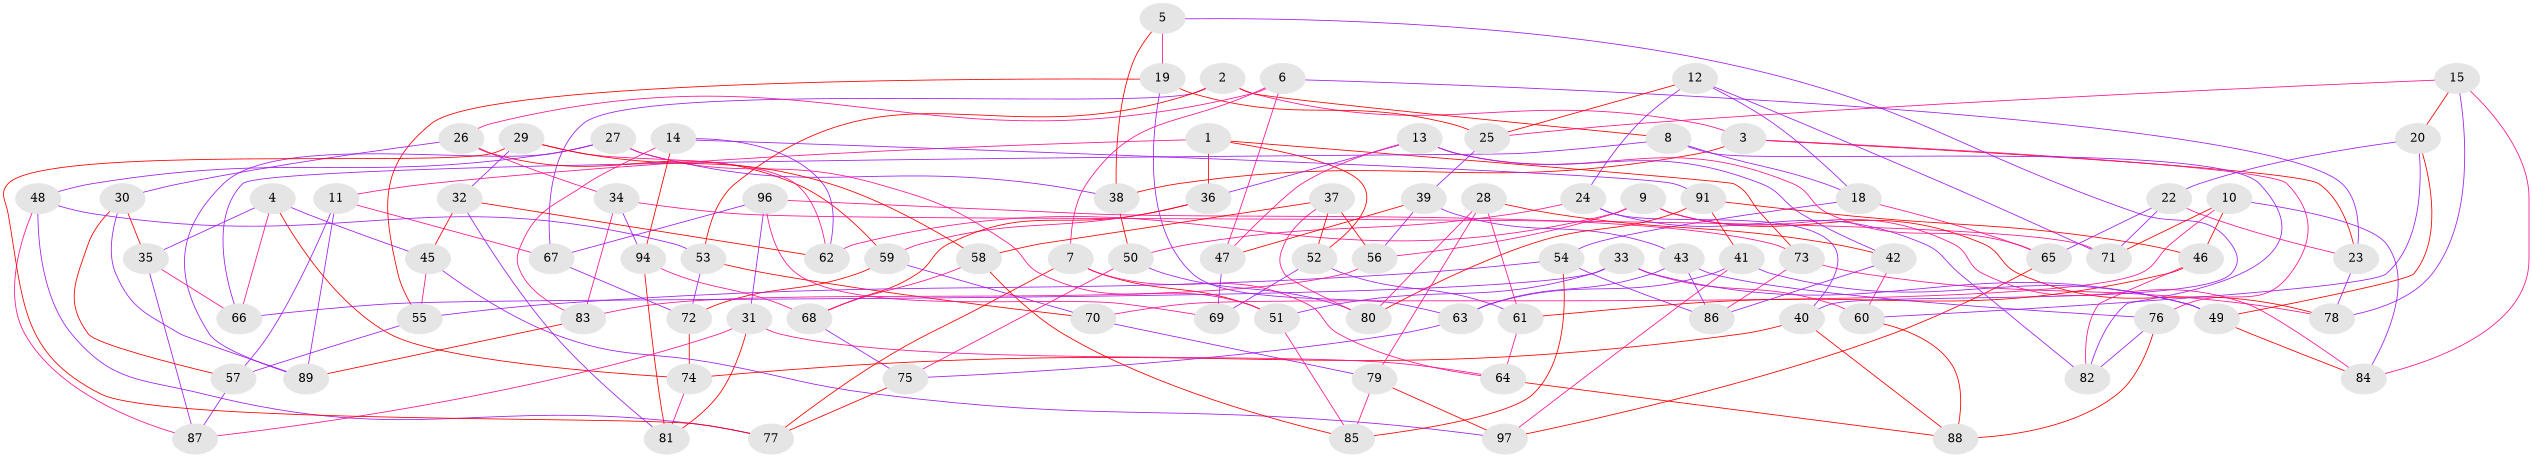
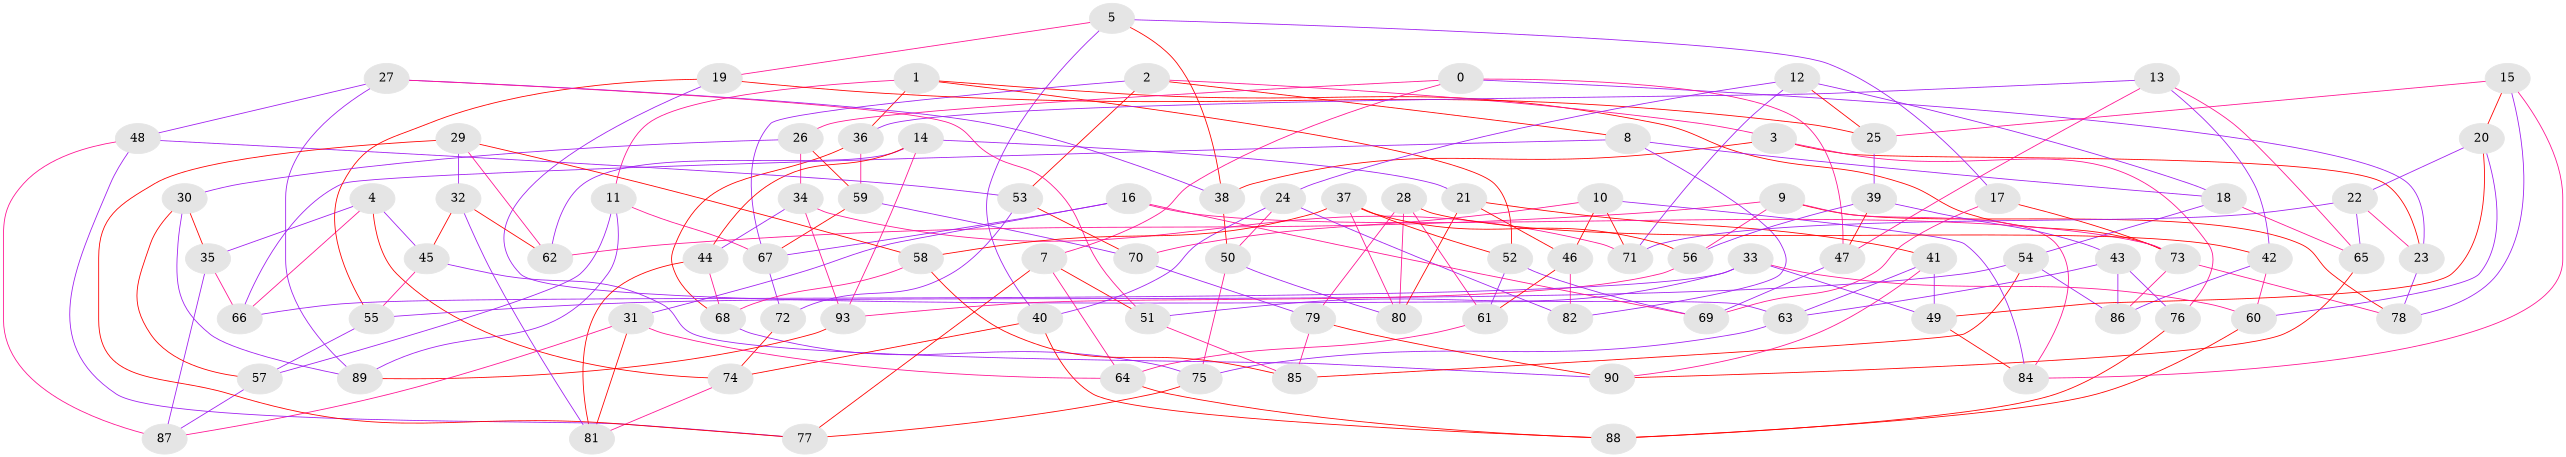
node "6": label "6" -> "0"
node "96": label "96" -> "16"
node "91": label "91" -> "21"
node "17": added
node "94": label "94" -> "44"
edge "59" -- "72": now "59" -- "67"
node "83": label "83" -> "93"
edge "76" -- "82": removed
node "97": label "97" -> "90"
